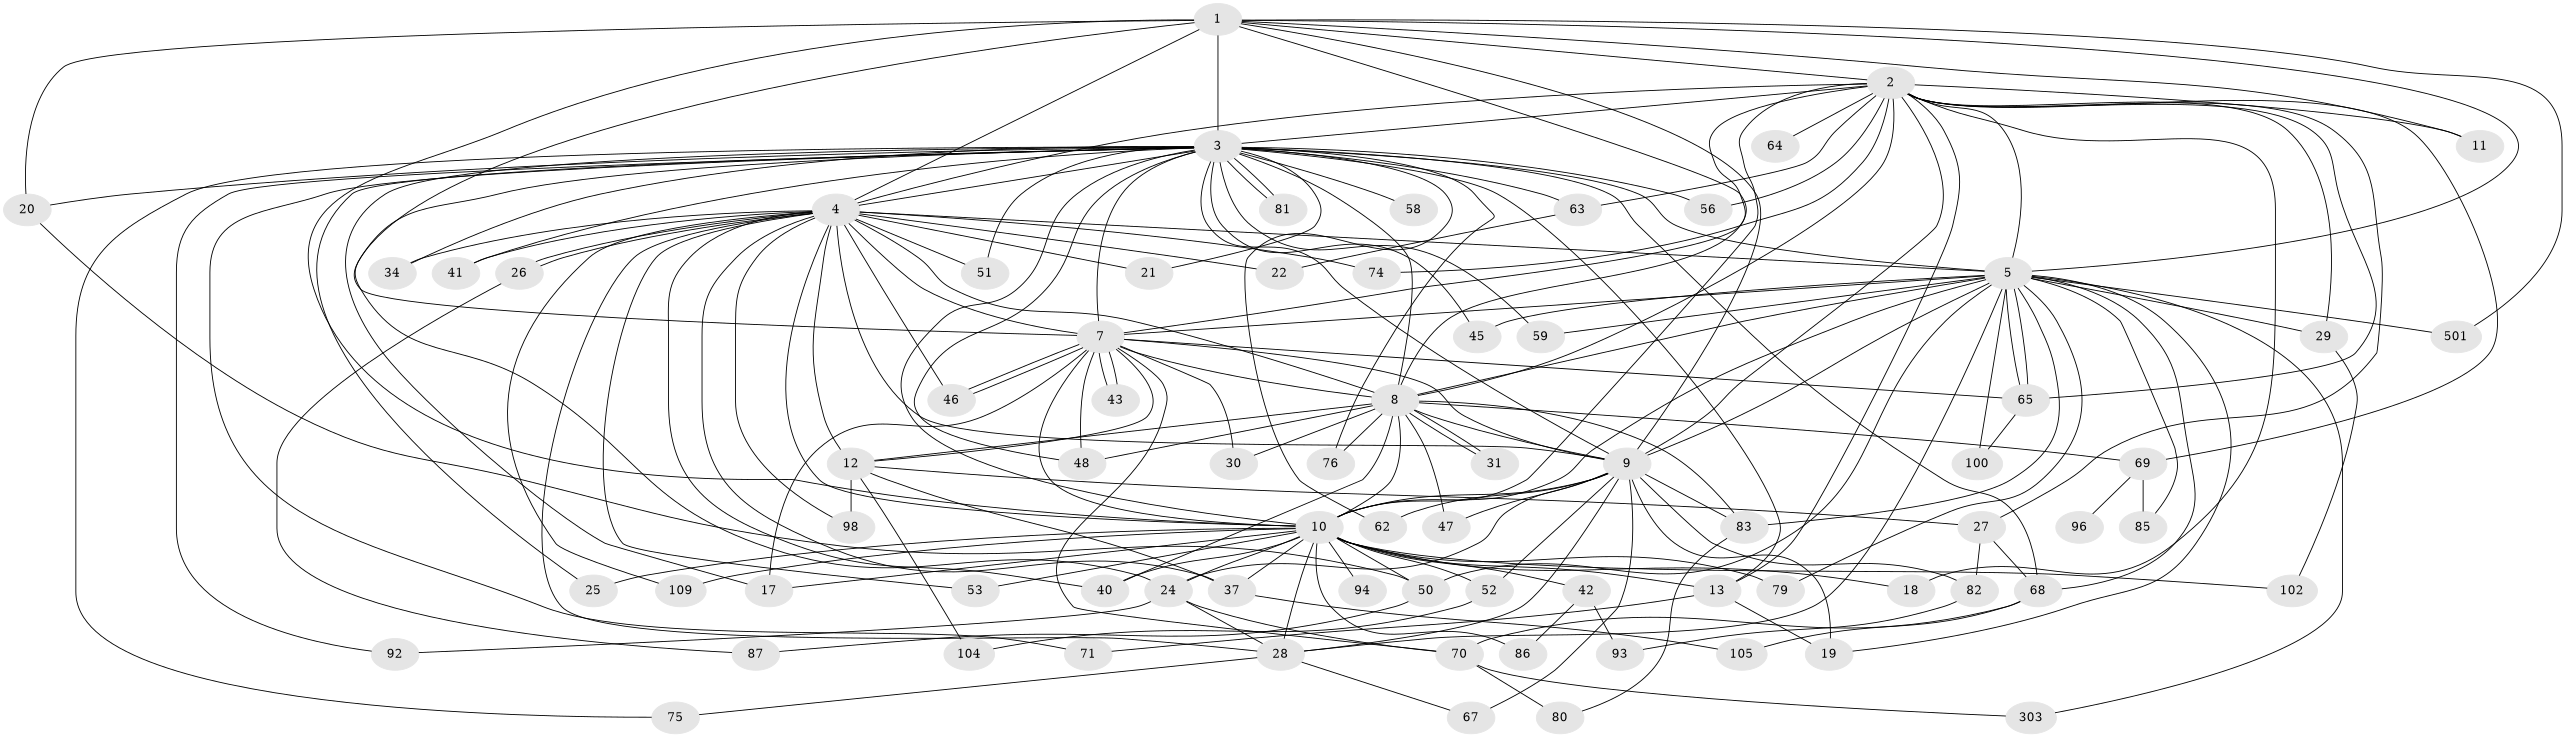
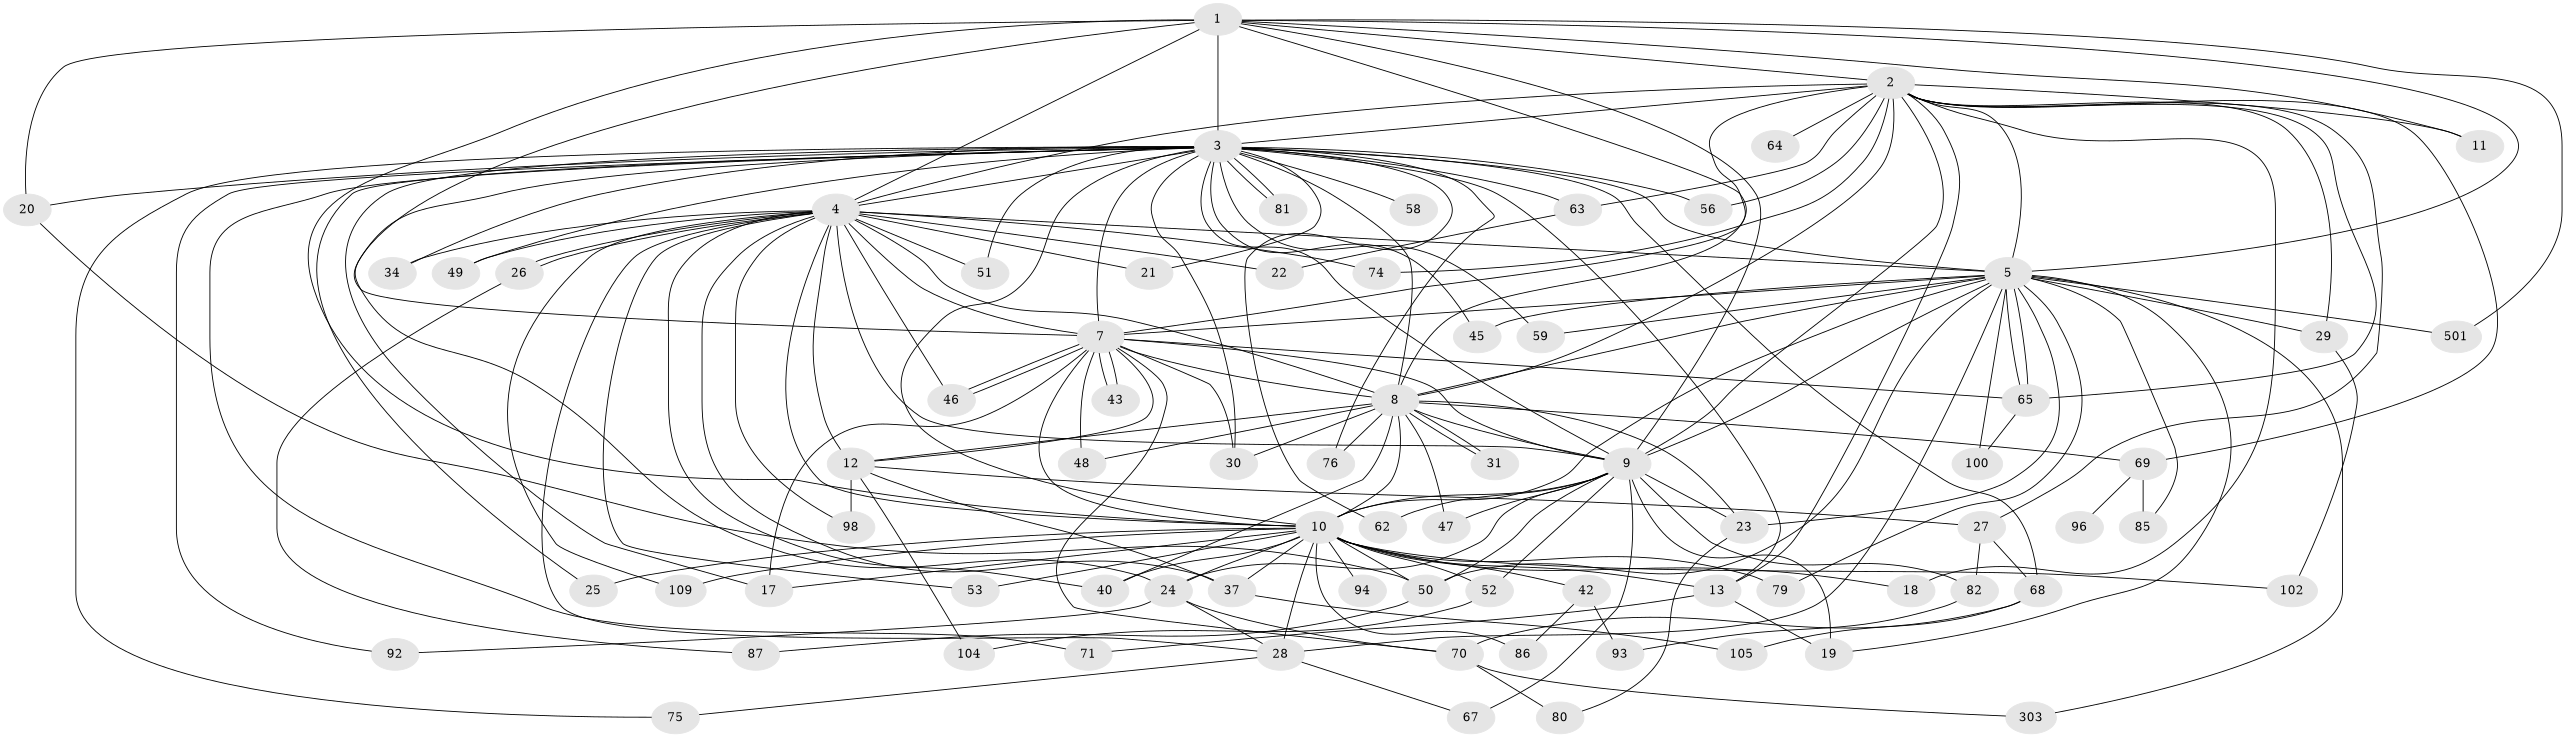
node "41": label "41" -> "49"
edge "2" -- "10": removed
edge "3" -- "48": now "3" -- "30"
edge "5" -- "68": removed
node "83": label "83" -> "23"
edge "9" -- "28": now "9" -- "50"
